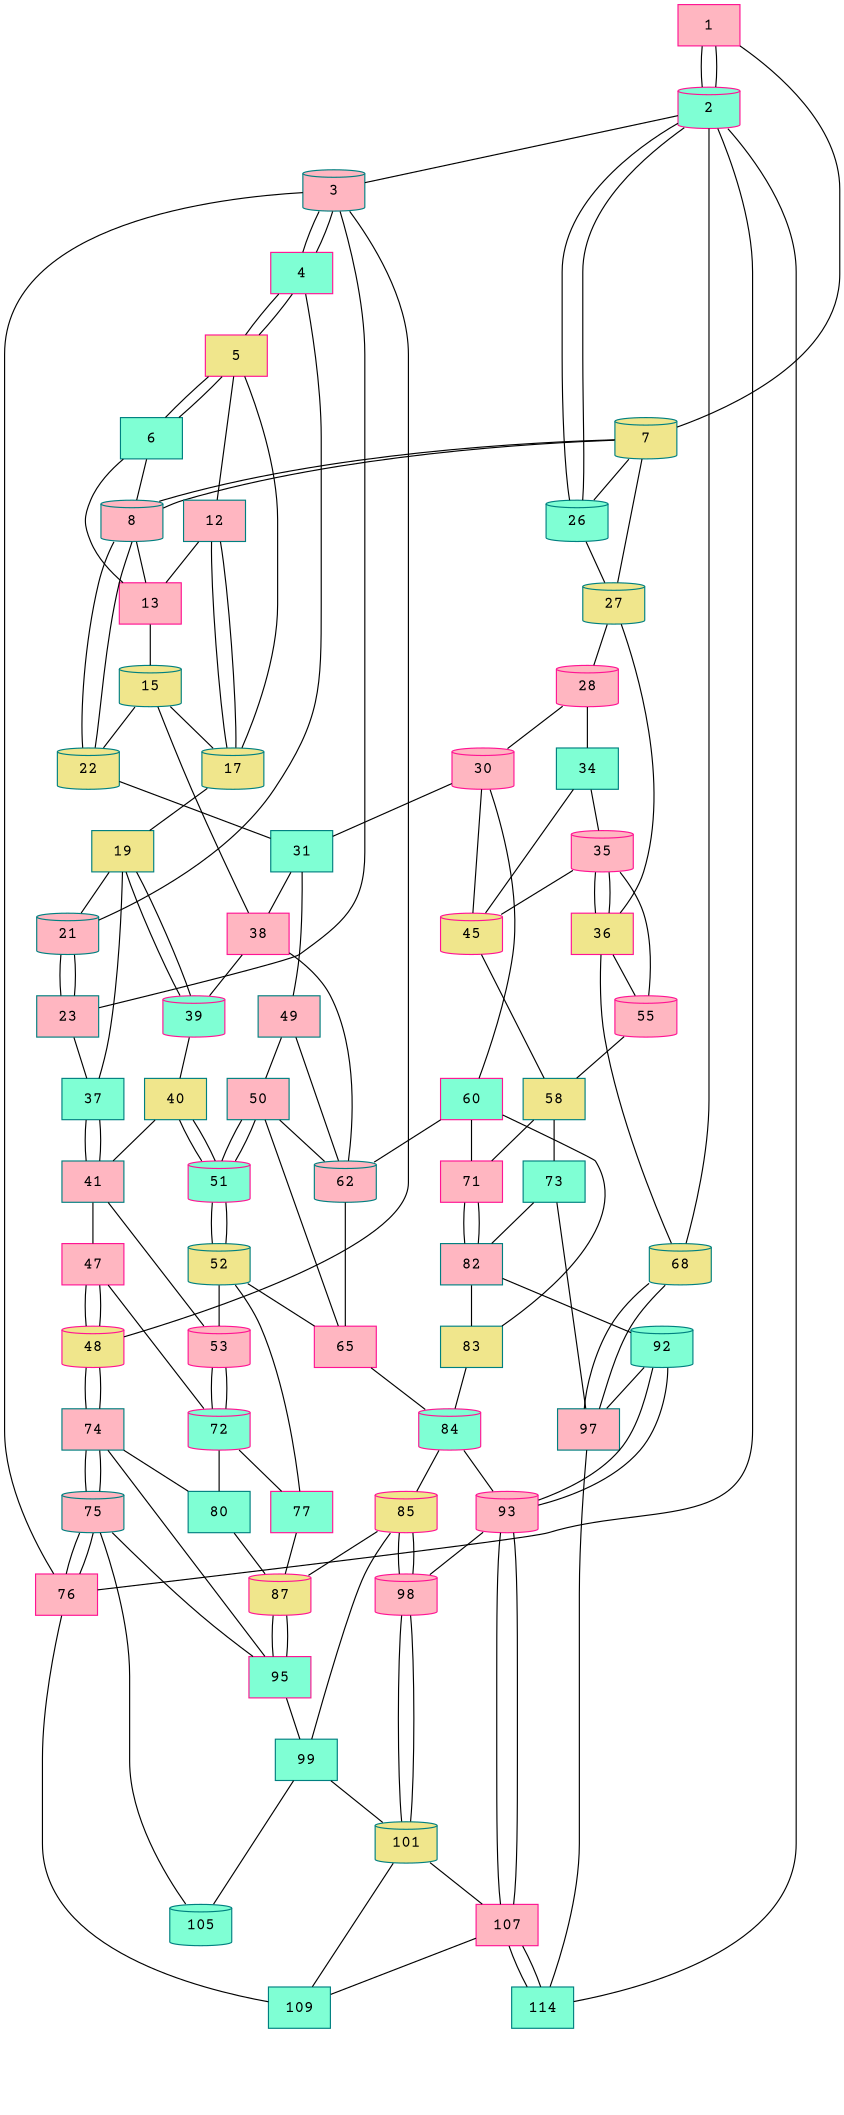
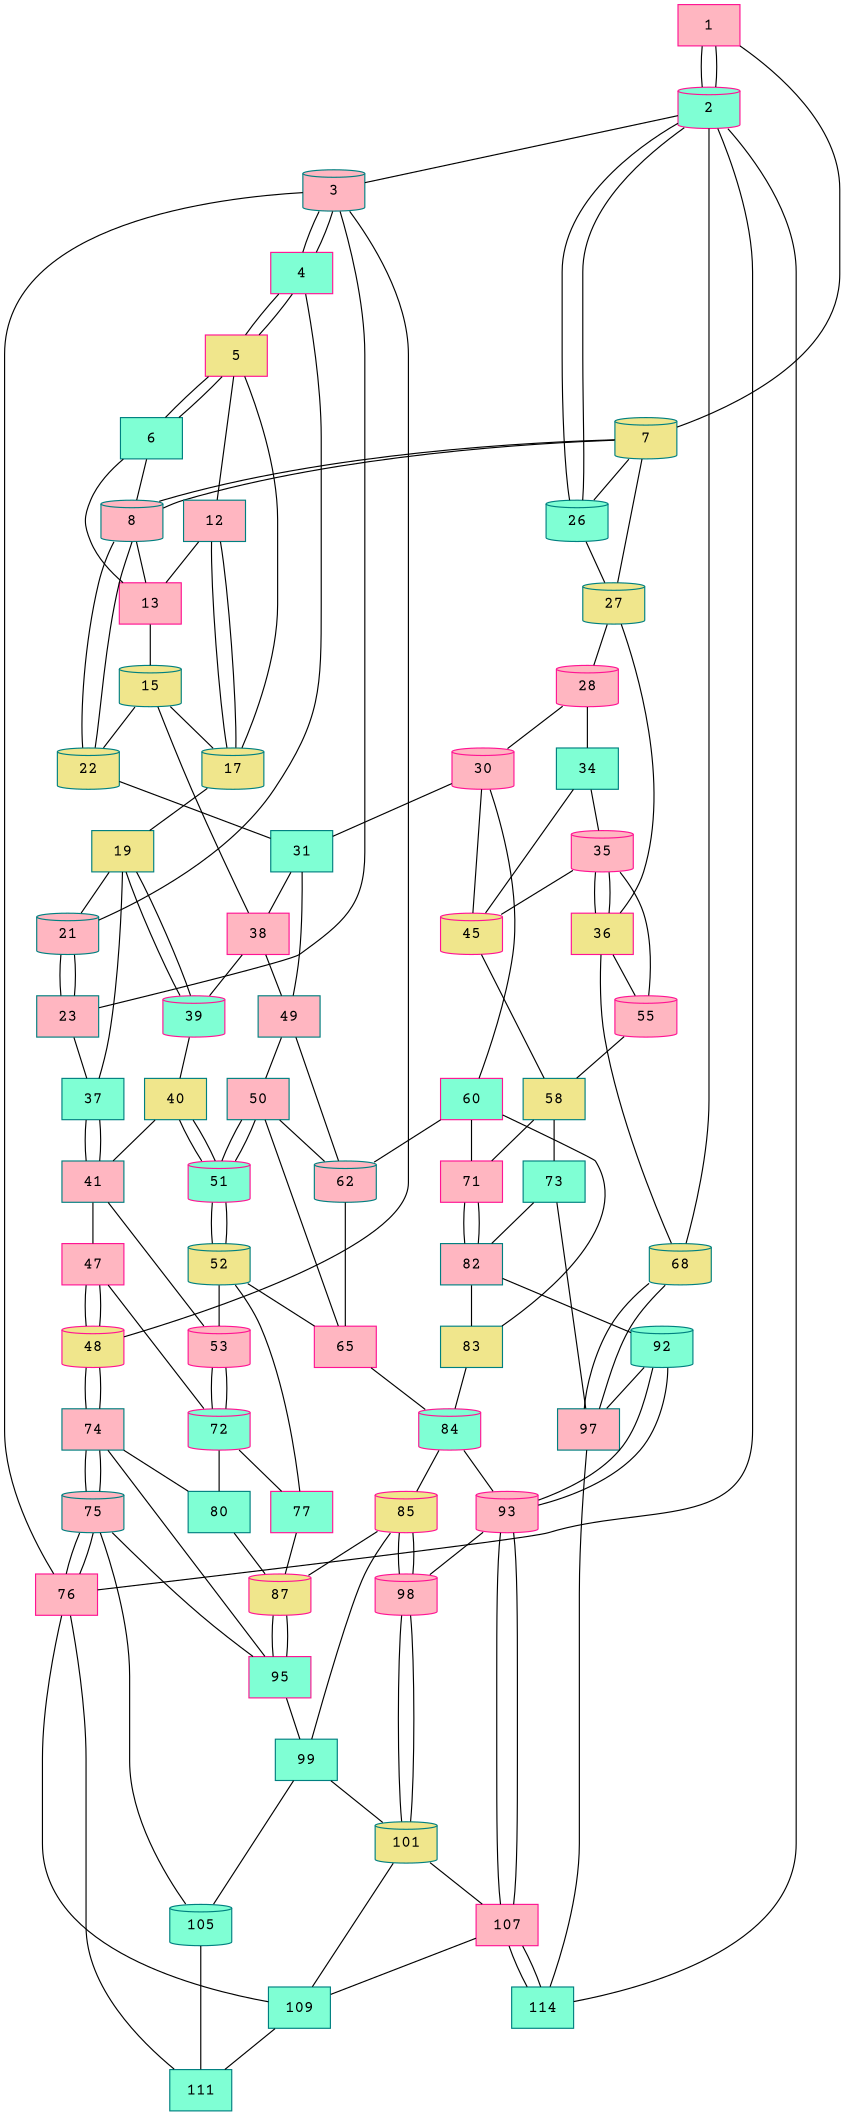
edge "38" -- "62": now "38" -- "49"
node "111": added
